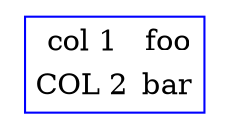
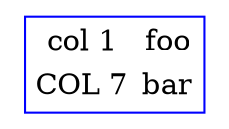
node "col 1": text "COL 2" -> "COL 7"
